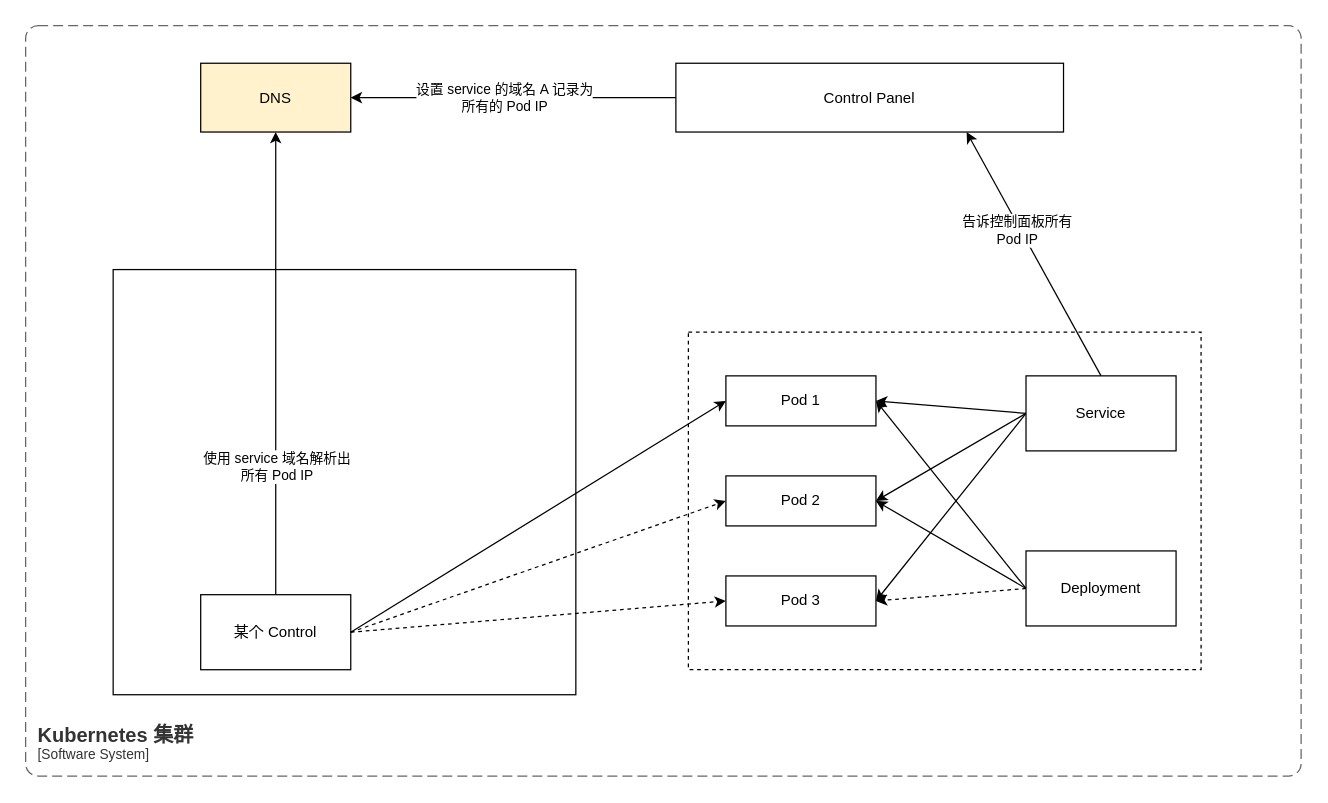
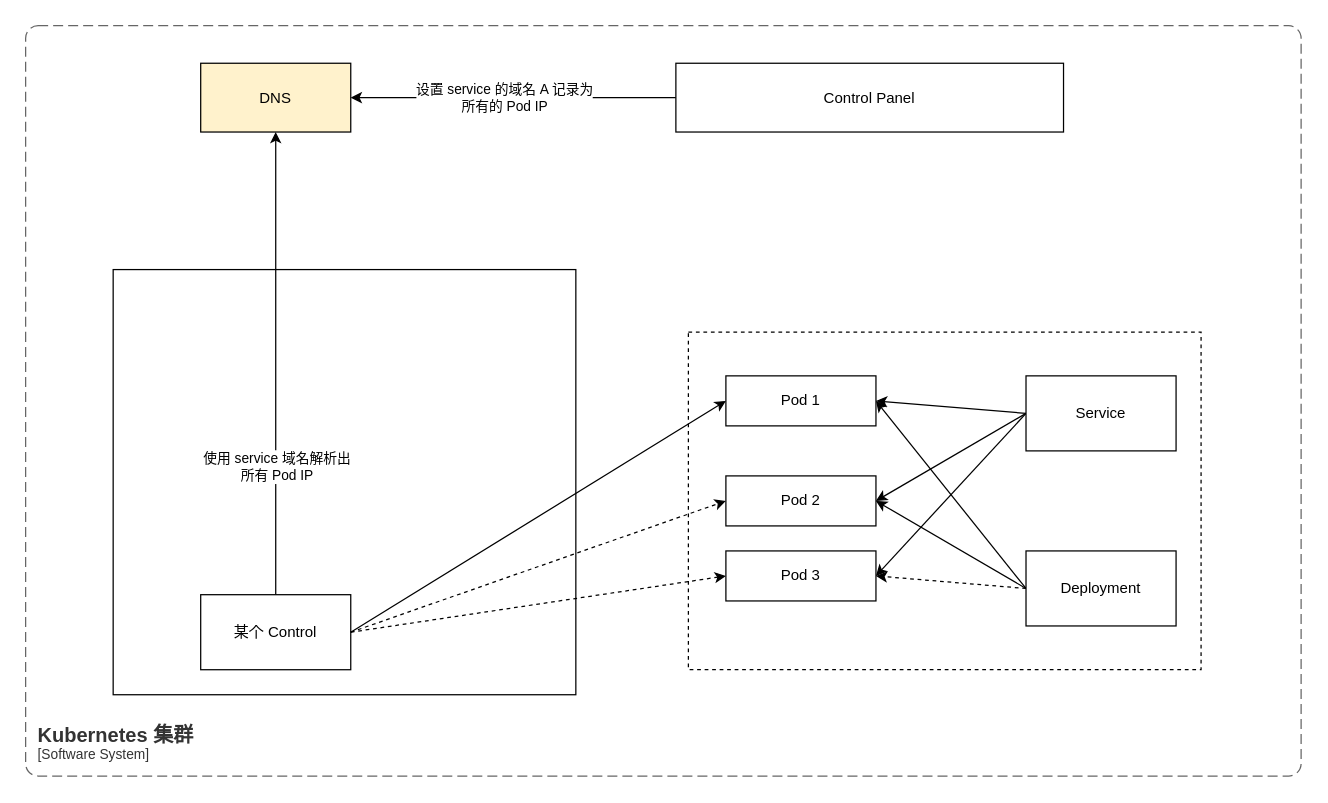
edge "Service" -> "Control Panel": removed, label "告诉控制面板所有 Pod IP"
node "Pod 3": moved (801, 601) -> (801, 576)
